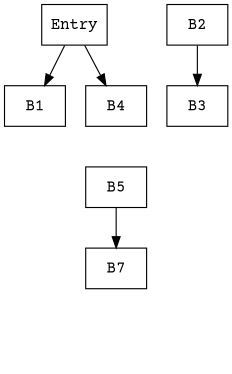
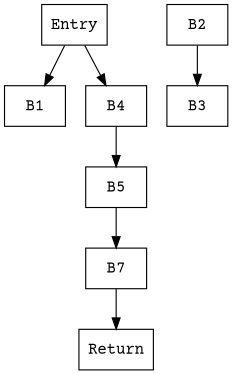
edge "B4" -> "B5": added
node "Return": added
